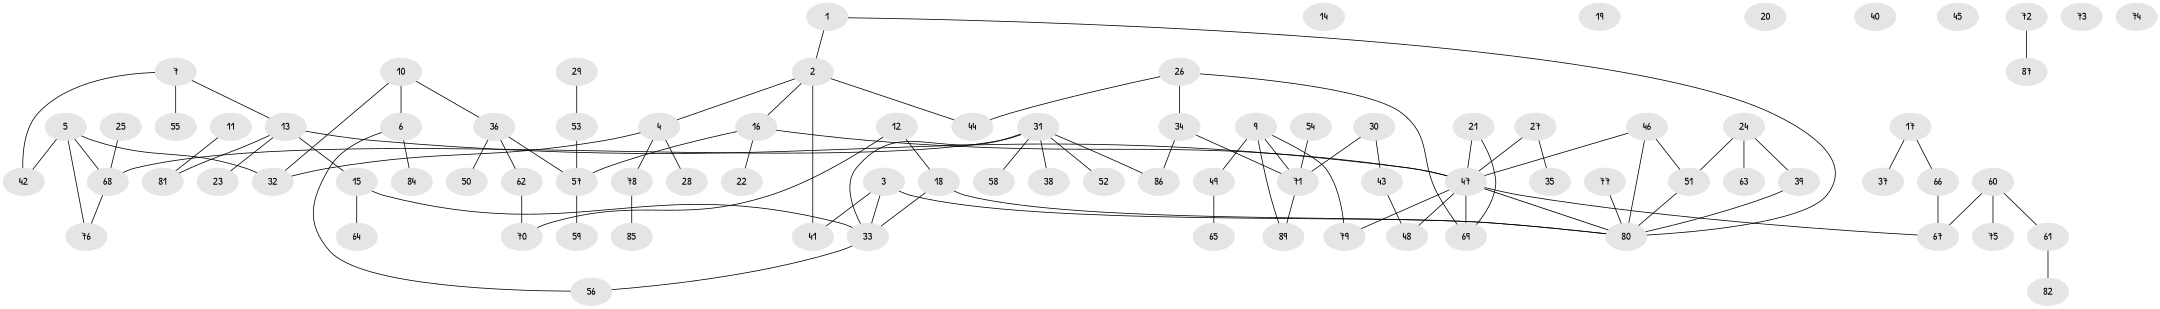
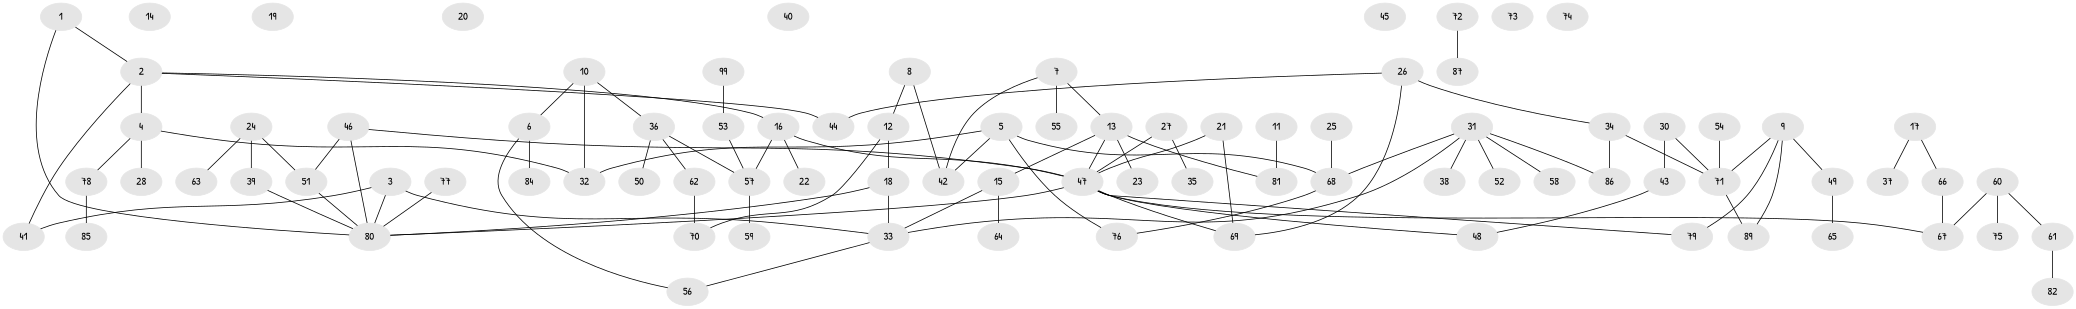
node "29": label "29" -> "99"
node "8": added
